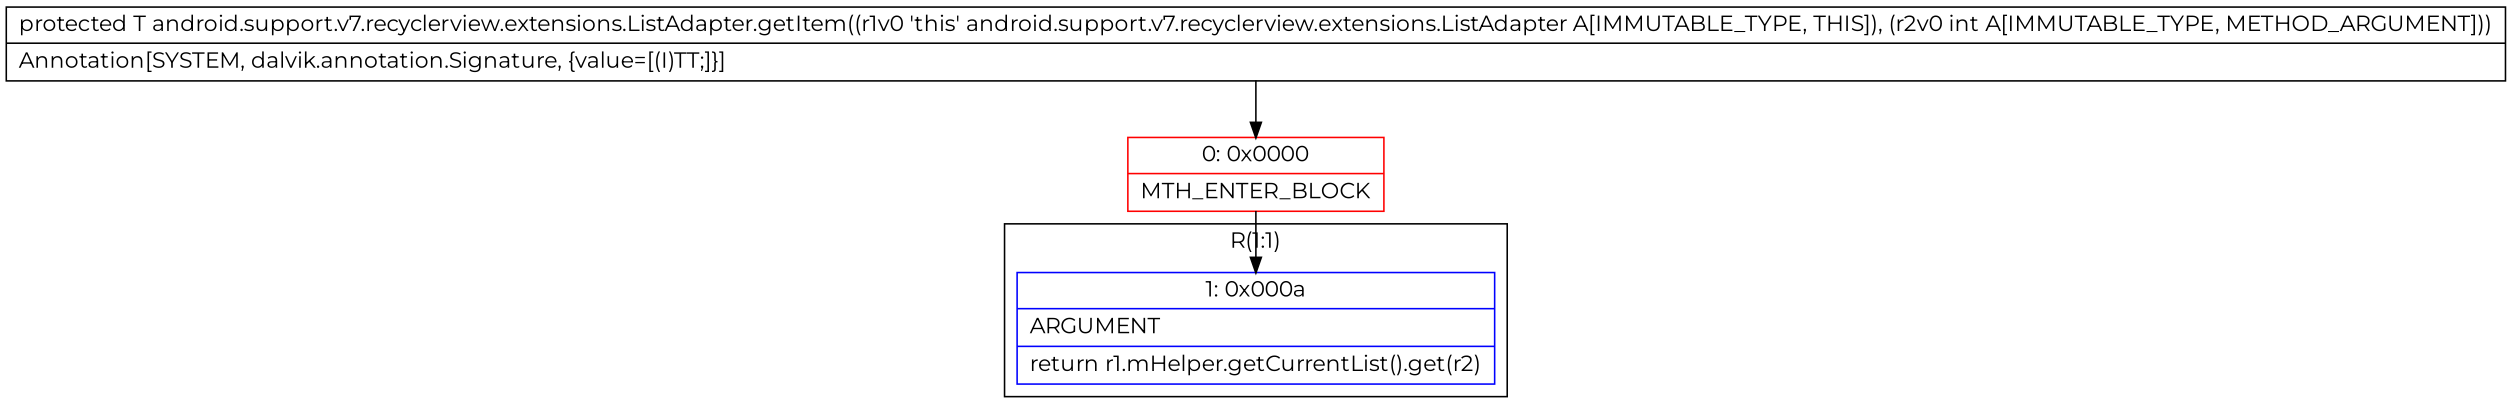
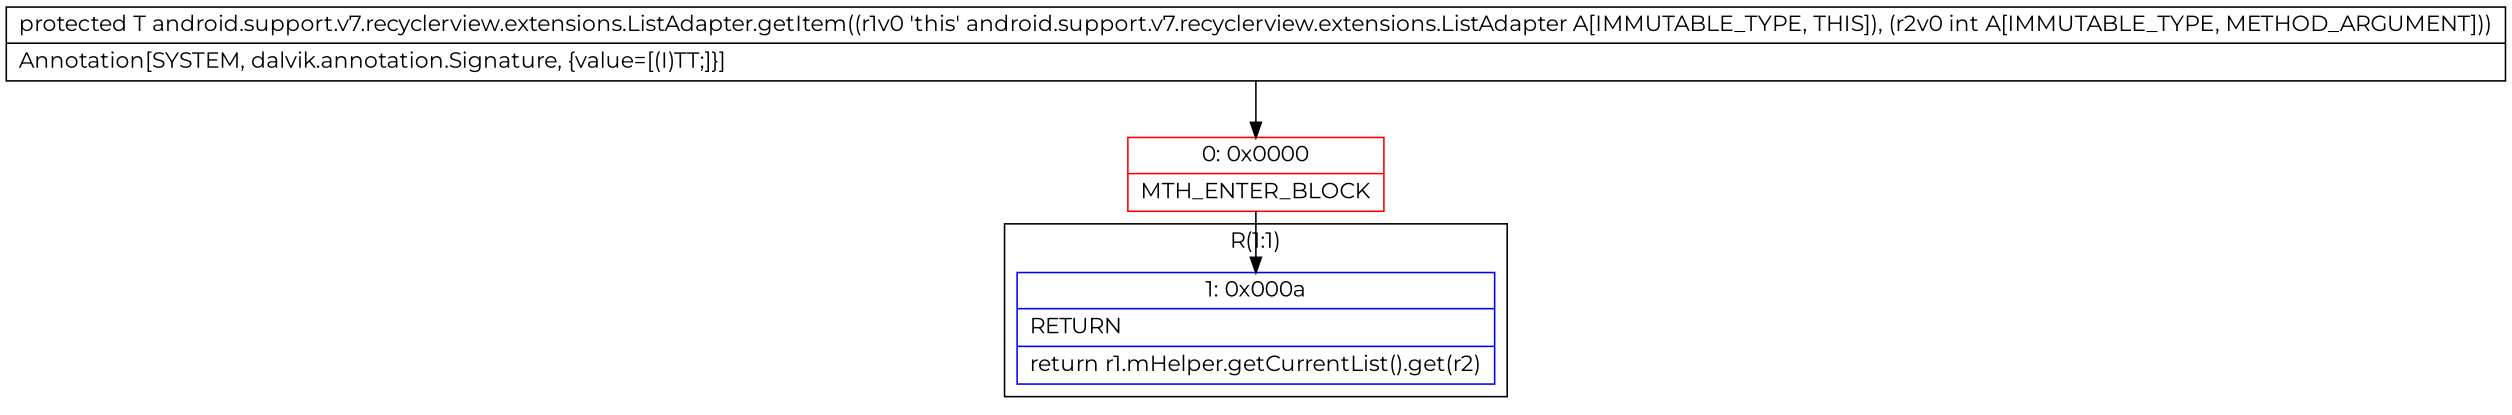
node "1: 0x000a": text "ARGUMENT" -> "RETURN"
